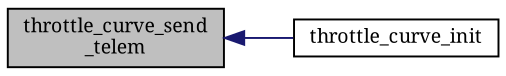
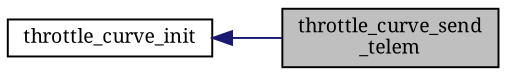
edge "throttle_curve_init" -> "throttle_curve_send _telem": reversed
